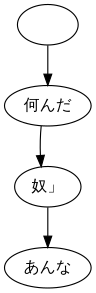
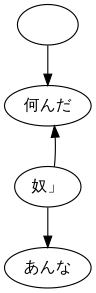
edge "何んだ" -> "奴」": reversed
